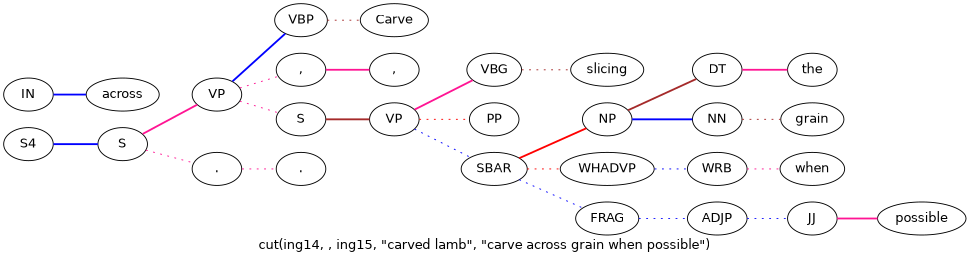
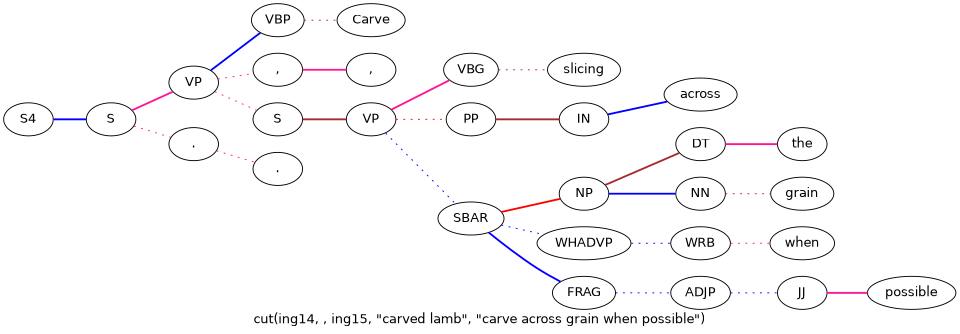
edge "PP" -- "IN": added
edge "SBAR" -- "WHADVP": color red -> blue
edge "SBAR" -- "FRAG": style dotted -> bold
